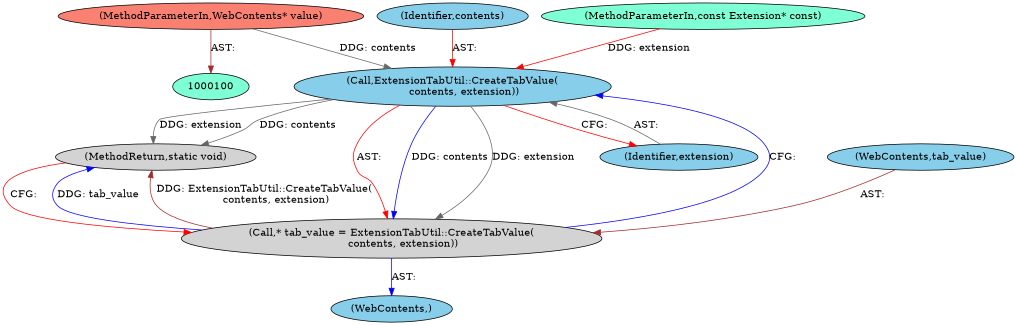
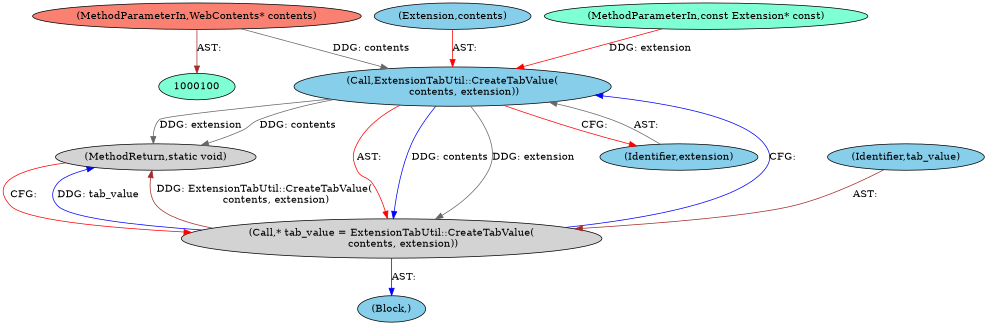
node "(MethodParameterIn,WebContents* value)": label "(MethodParameterIn,WebContents* value)" -> "(MethodParameterIn,WebContents* contents)"
node "(Identifier,contents)": label "(Identifier,contents)" -> "(Extension,contents)"
node "(WebContents,tab_value)": label "(WebContents,tab_value)" -> "(Identifier,tab_value)"
node "(WebContents,)": label "(WebContents,)" -> "(Block,)"
